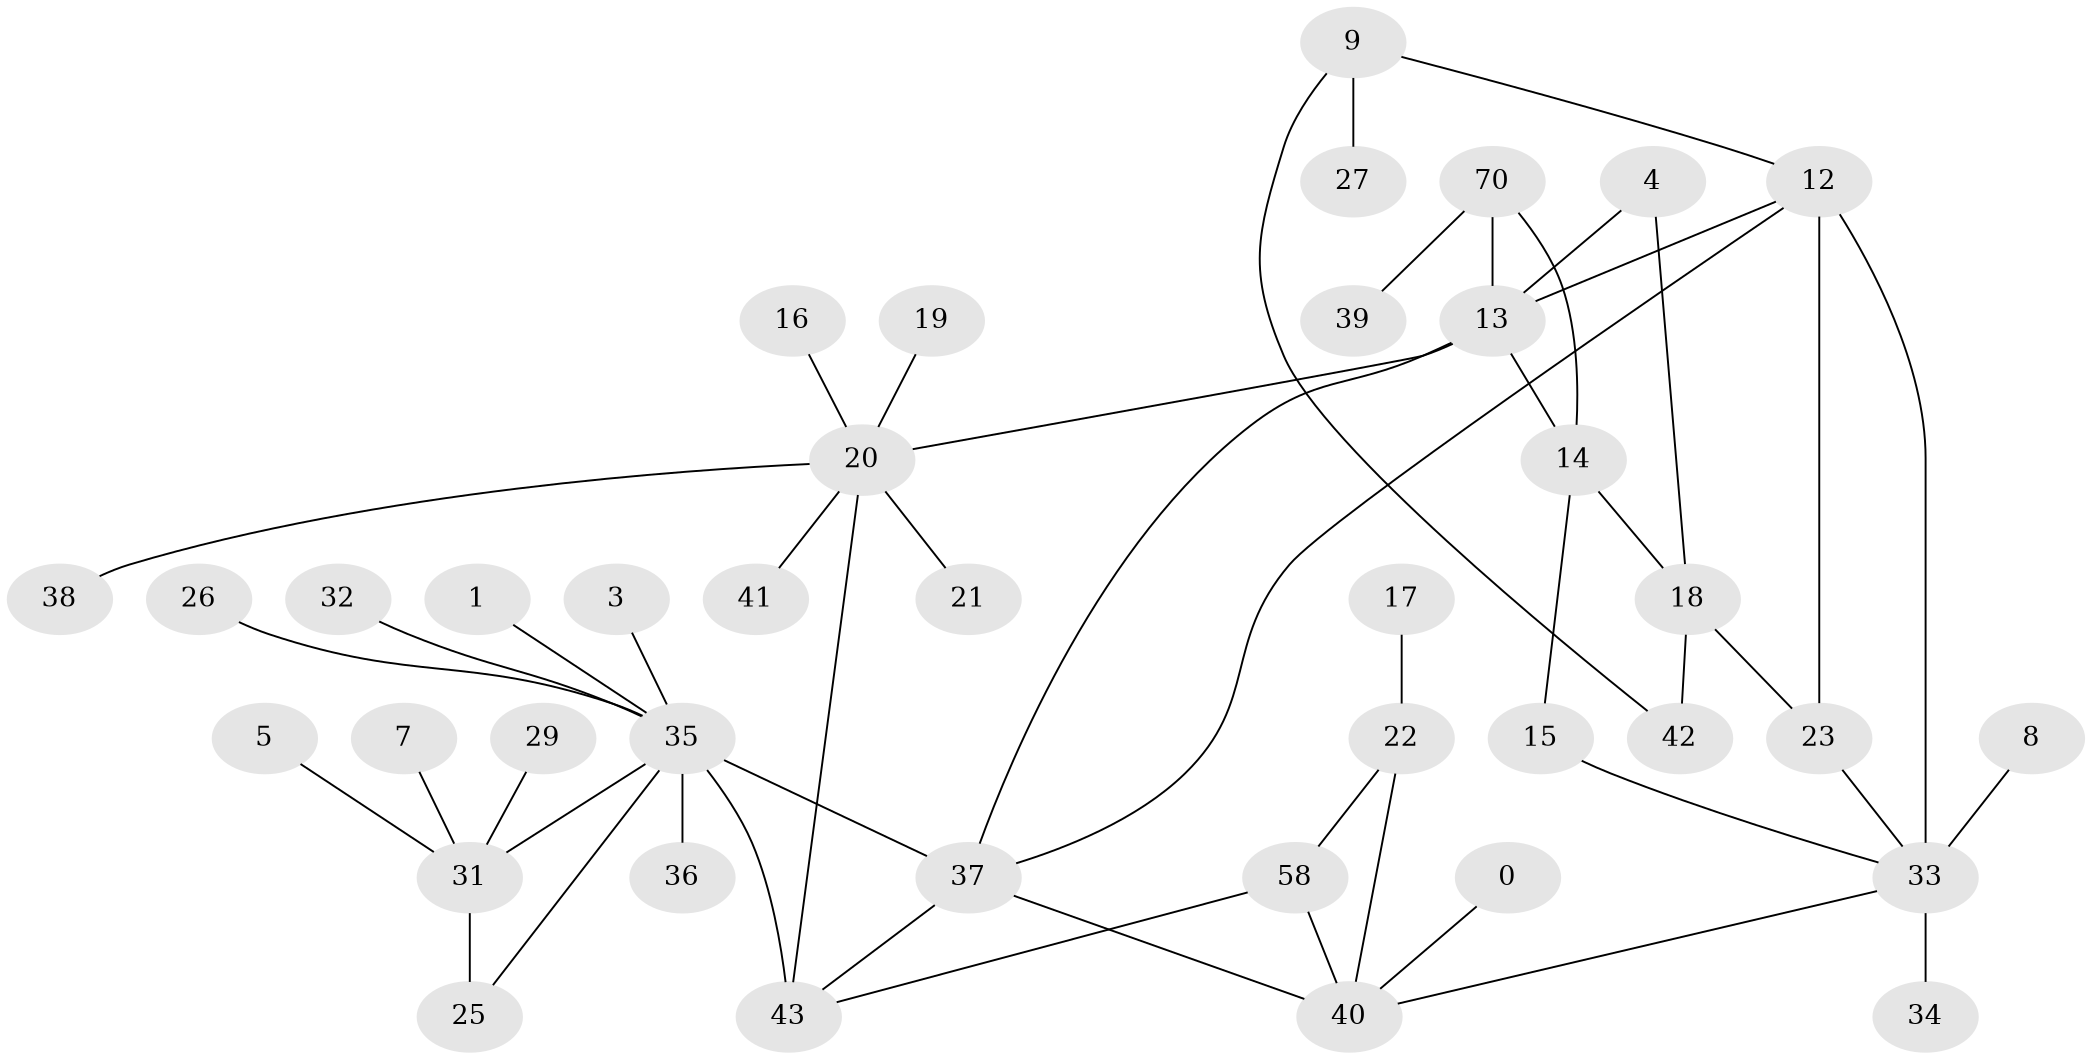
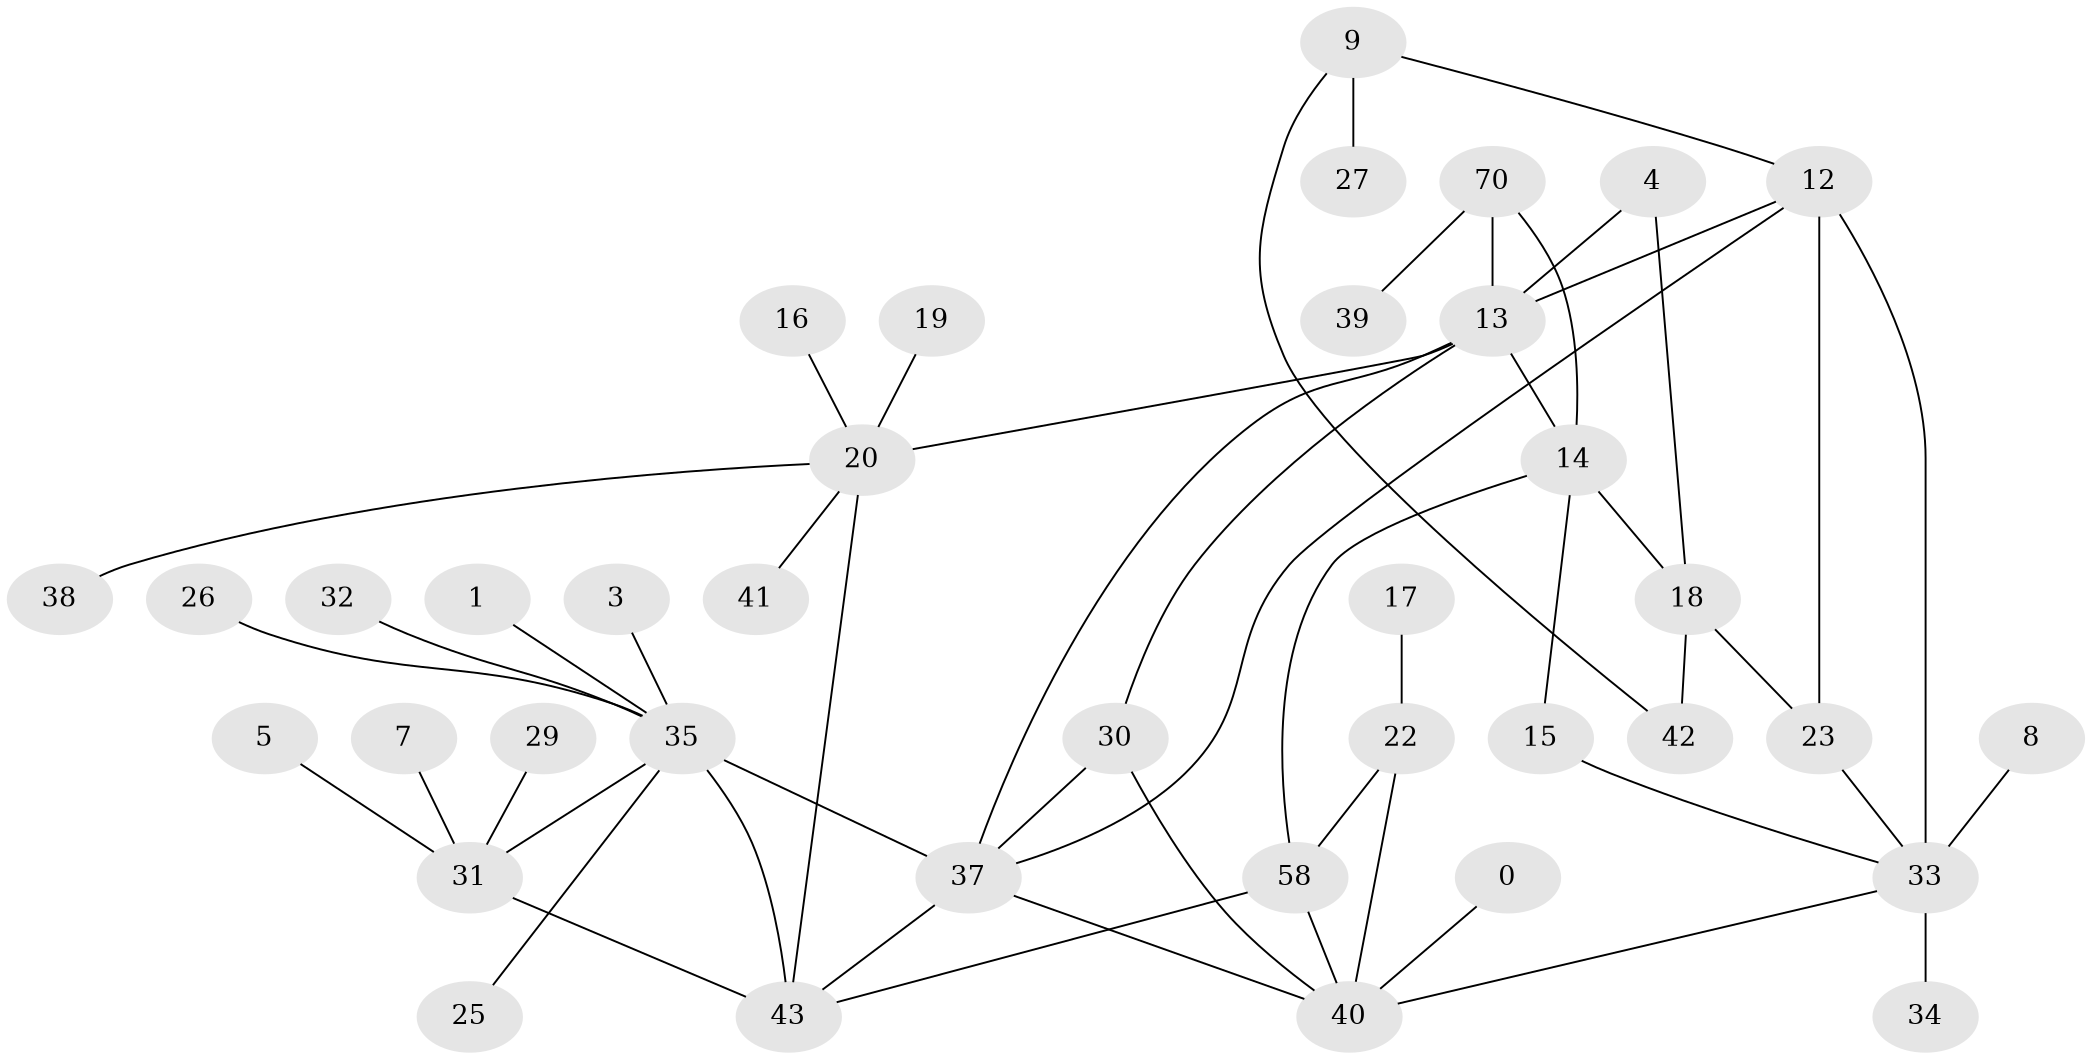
edge "14" -- "58": added
node "21": removed
node "30": added
node "36": removed
edge "31" -- "25": now "31" -- "43"
